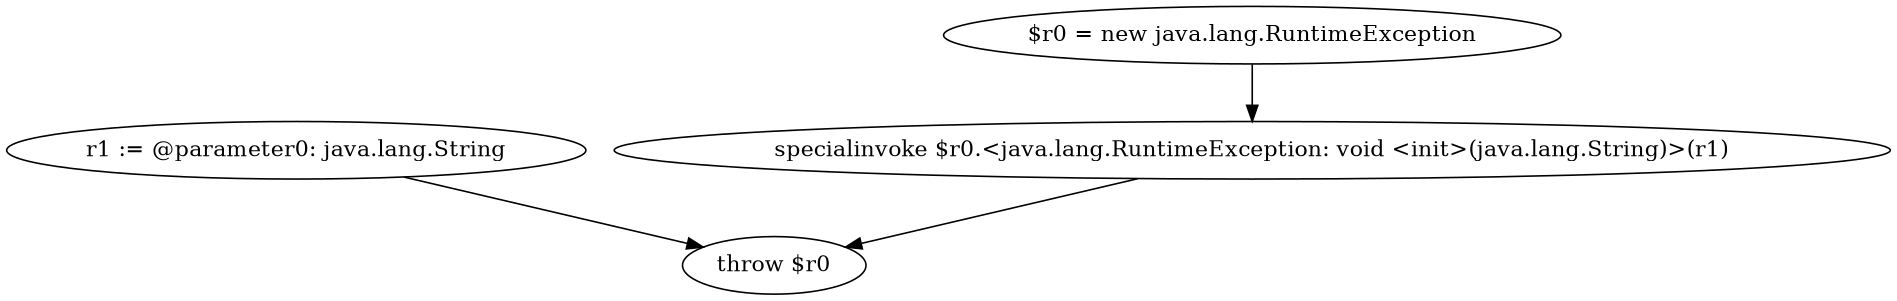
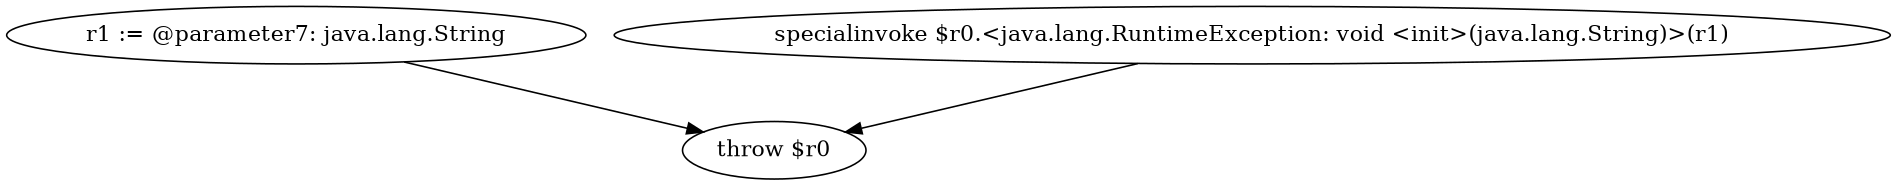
node "$r0 = new java.lang.RuntimeException": removed
node "r1 := @parameter0: java.lang.String": label "r1 := @parameter0: java.lang.String" -> "r1 := @parameter7: java.lang.String"
